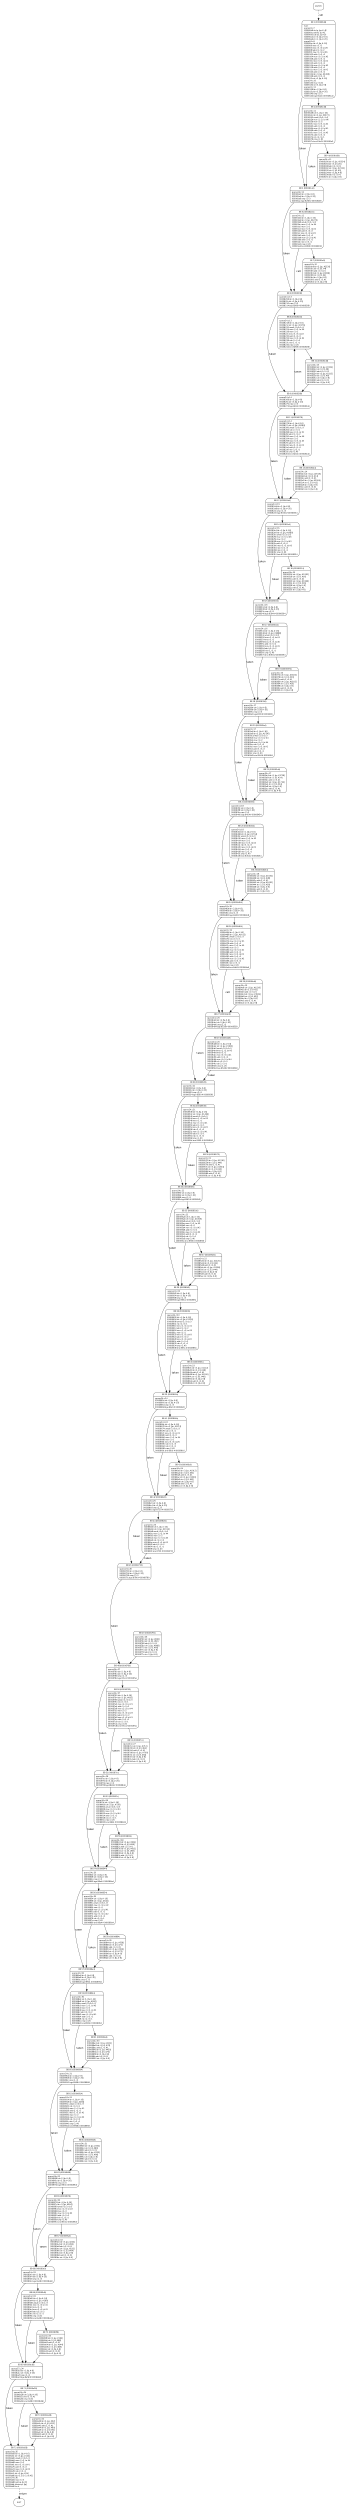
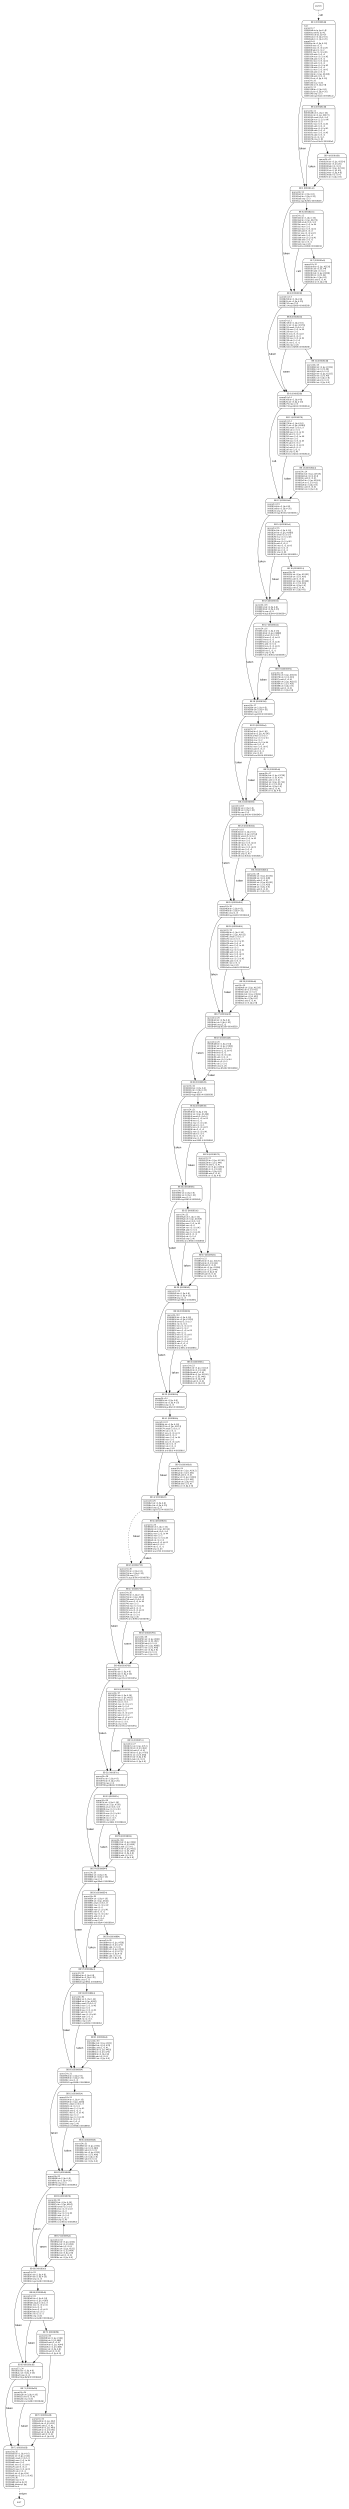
edge "BB 9 (00008268)" -> "BB 8 (00008218)": reversed
edge "BB 9 (00008268)" -> "BB 12 (000082d4)": label "taken" -> "call"
node "BB 28 (000084a8)": text "sparse24.c:19" -> "mov24.c:19"
edge "BB 26 (00008464)" -> "BB 27 (000084c8)": label "call" -> "taken"
edge "BB 34 (00008570)" -> "BB 33 (00008590)": now "BB 34 (00008570)" -> "BB 37 (000085d0)"
edge "BB 36 (000085f0)" -> "BB 38 (00008600)": reversed
edge "BB 39 (0000865c)" -> "BB 42 (000086c0)": removed, label "taken"
edge "BB 42 (000086c0)" -> "BB 45 (00008720)": style solid -> dashed
node "BB 47 (00008730)": added
edge "BB 65 (00008978)" -> "BB 67 (000089a0)": reversed
edge "BB 71 (00008a28)" -> "BB 73 (00008a38)": now "BB 70 (000089f8)" -> "BB 73 (00008a38)"
